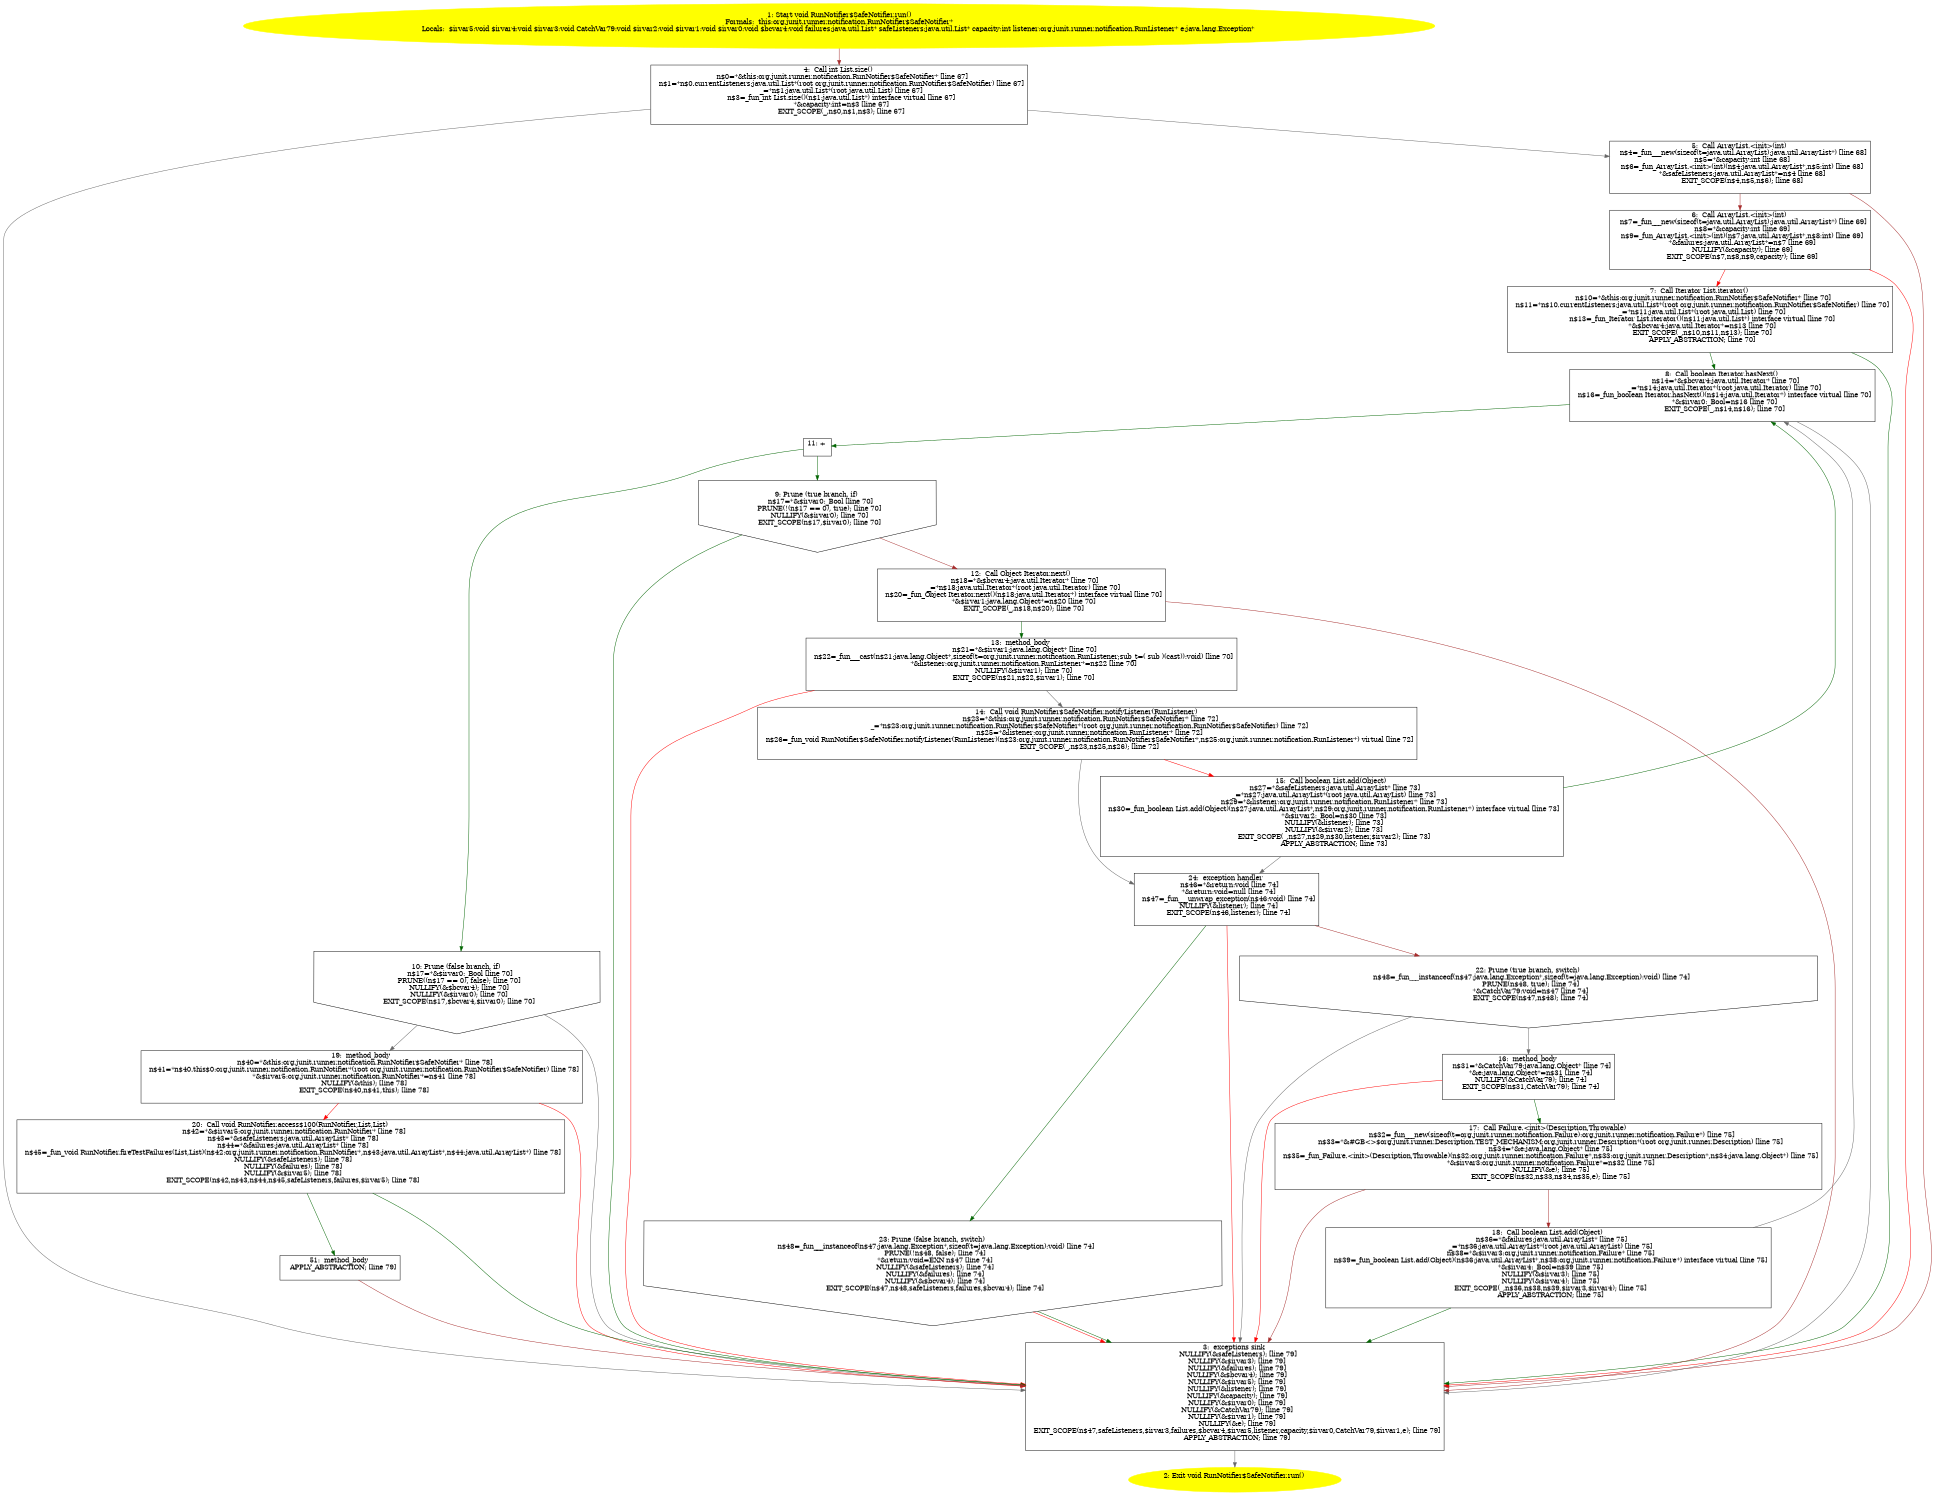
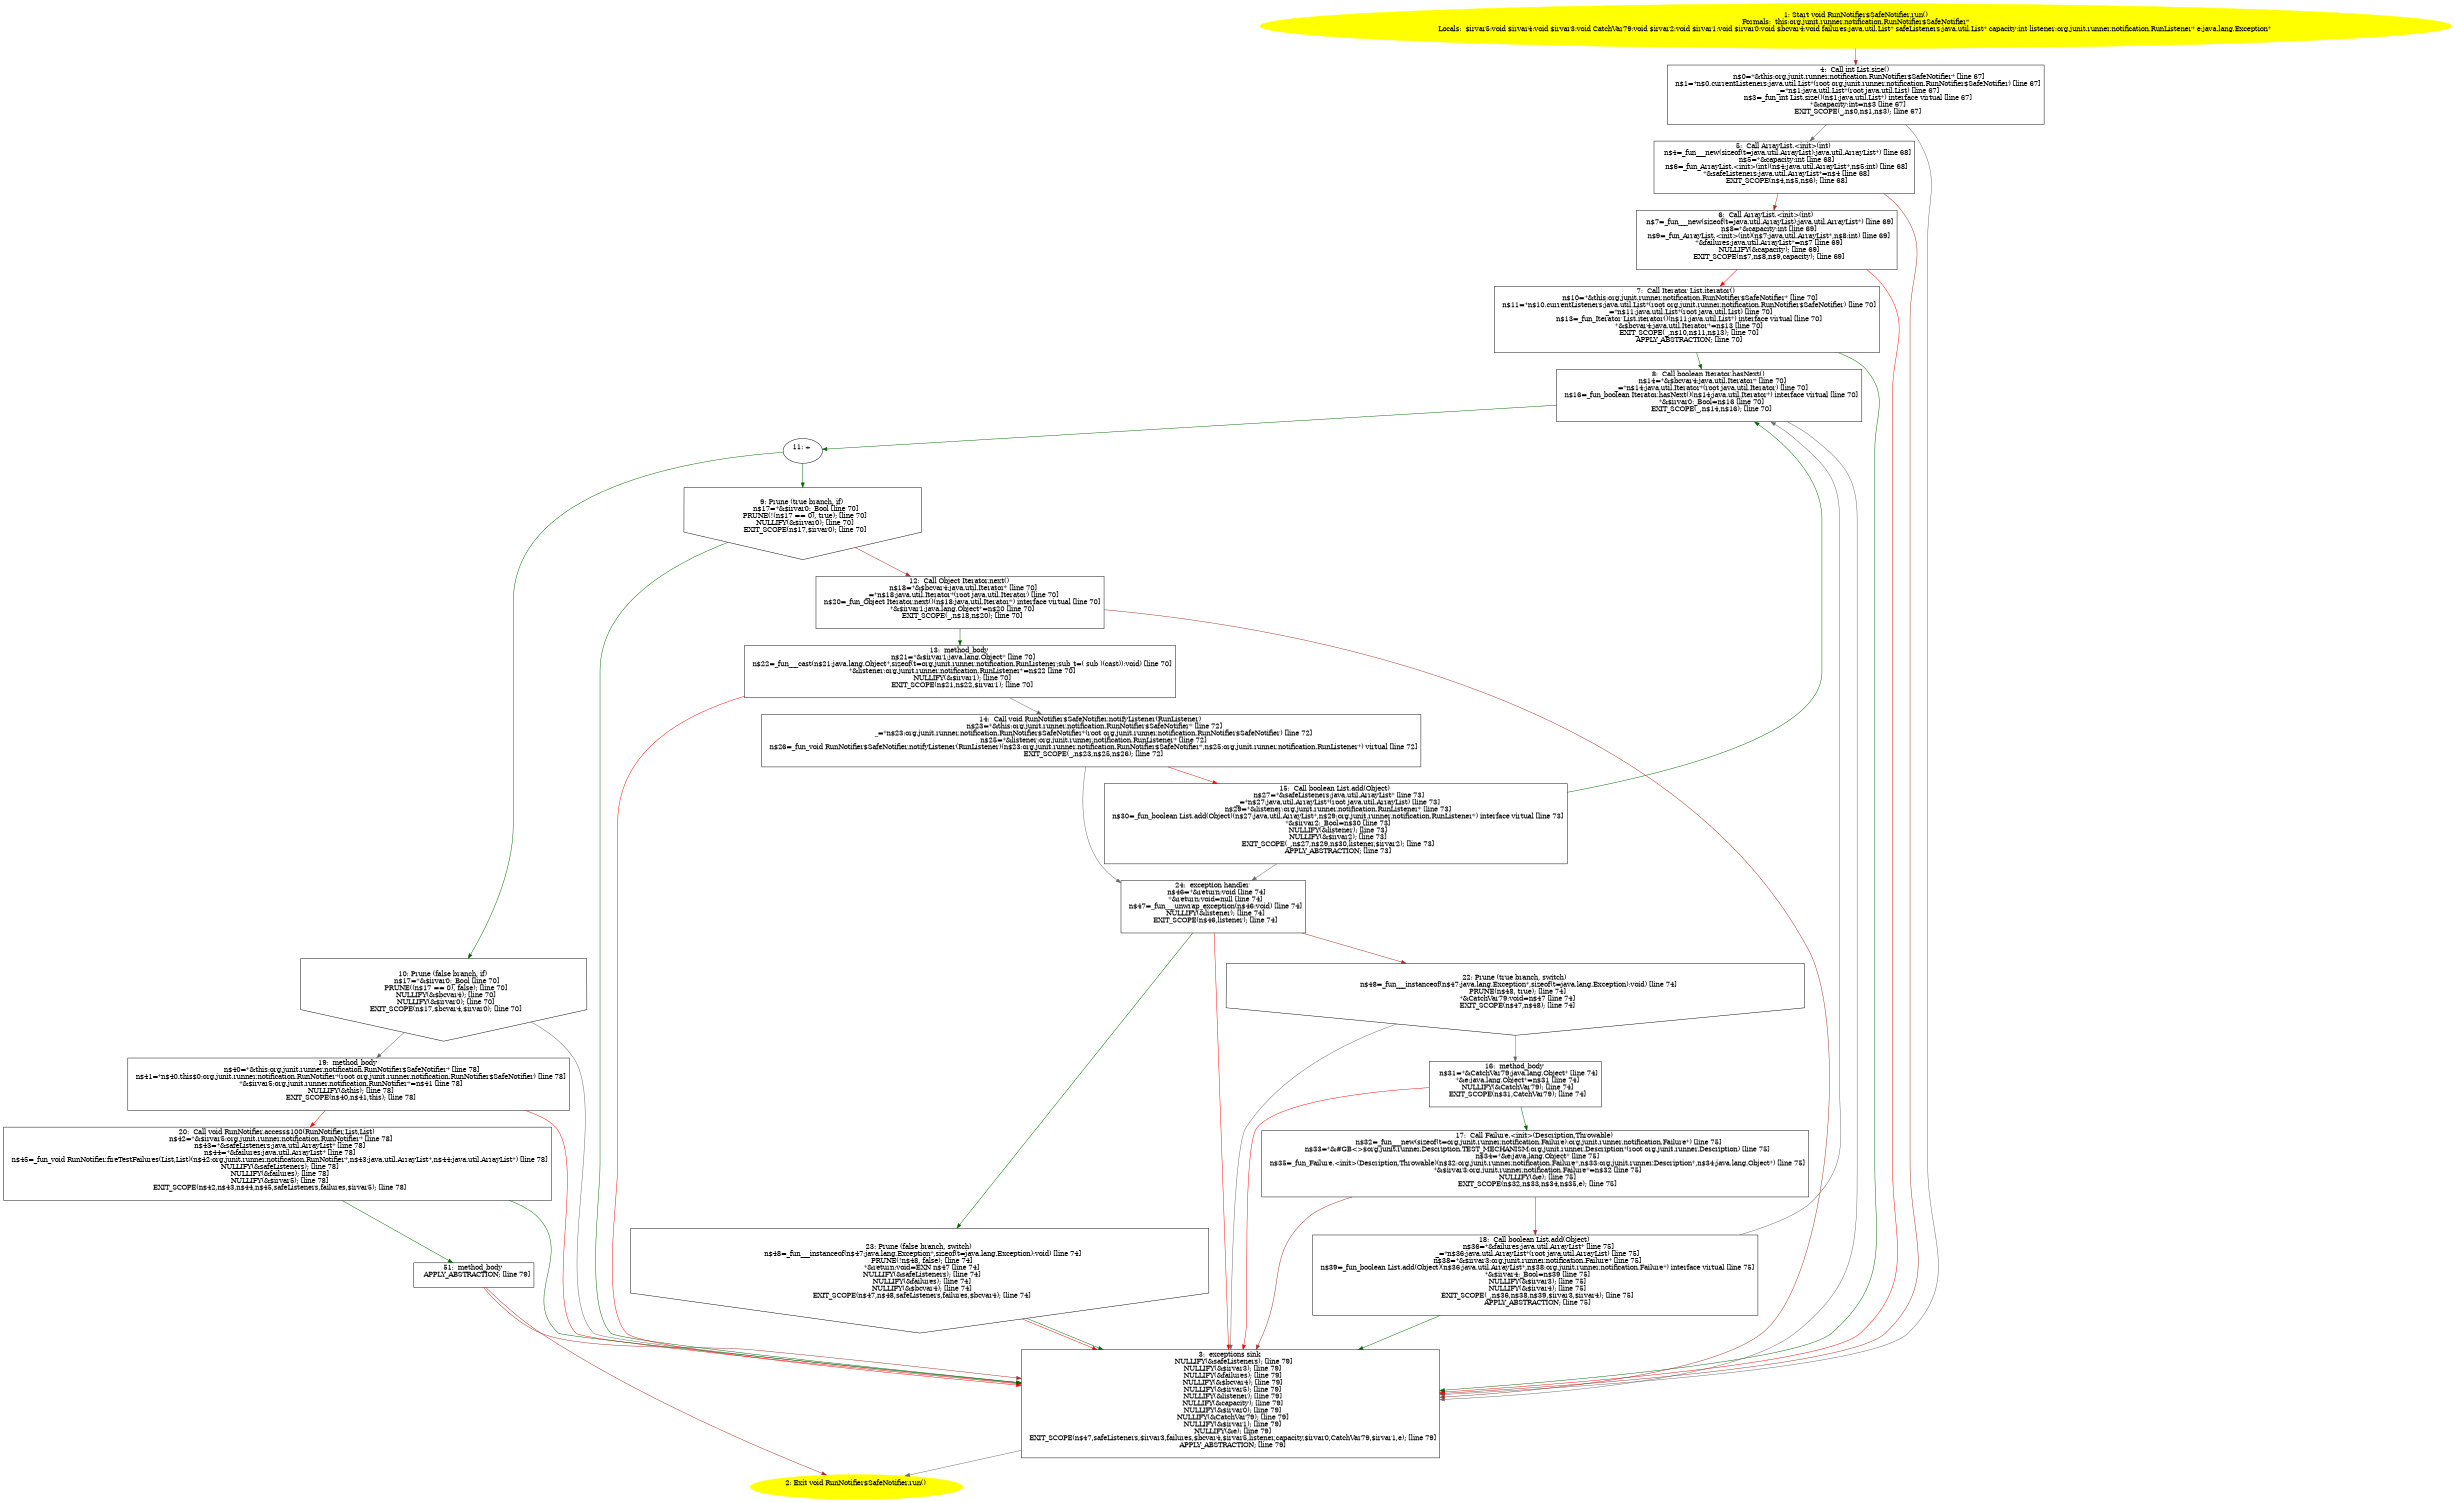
node "11: +": shape box -> ellipse
edge "51:  method_body APPLY_ABSTRACTION; [line 79]" -> "2: Exit void RunNotifier$SafeNotifier.run()": added
